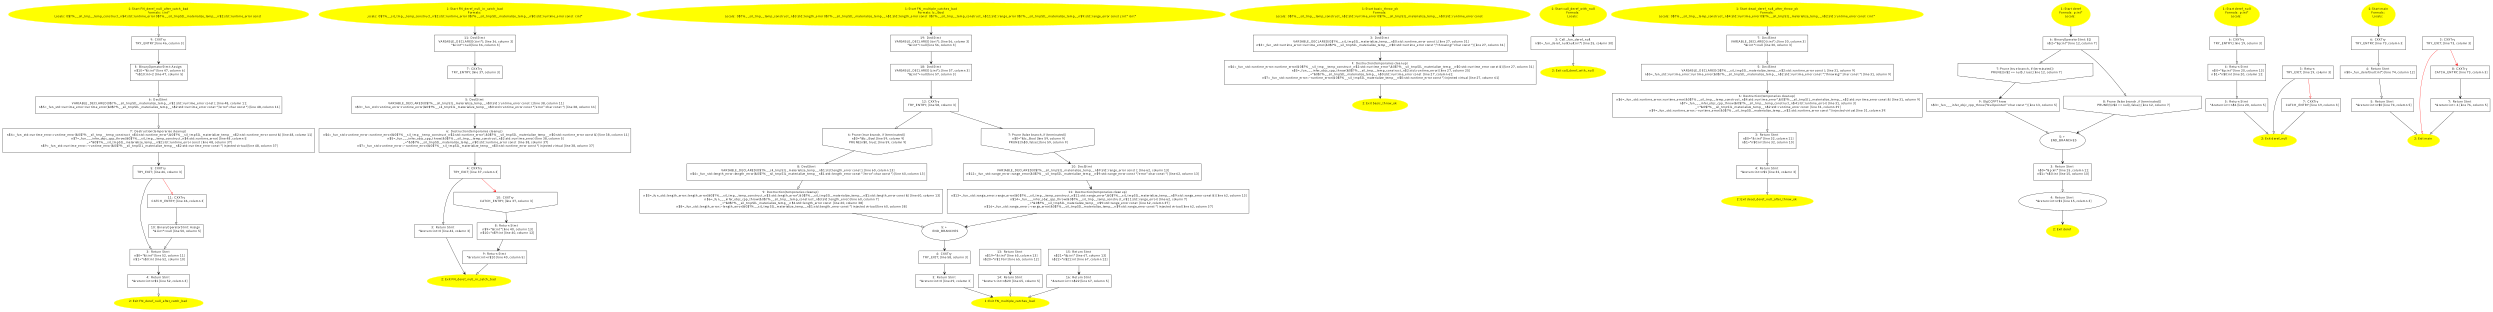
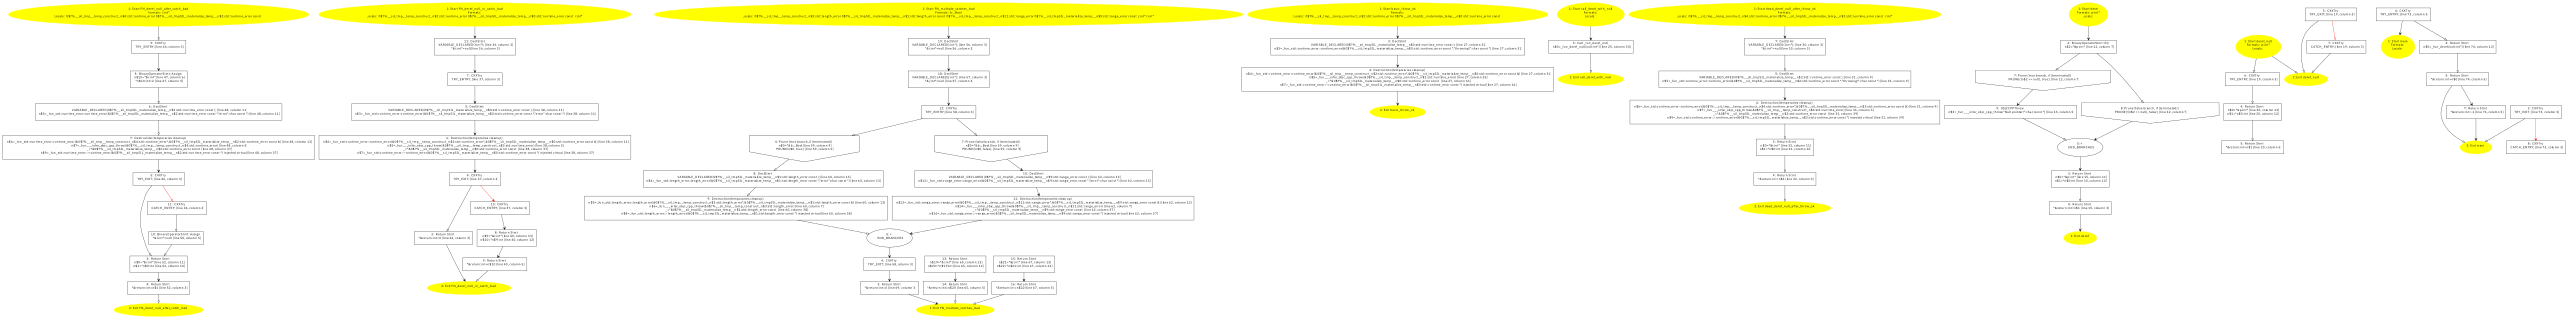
edge "1: Start main Formals: Locals:" -> "6:  CXXTry TRY_ENTRY; [line 73, column 3]": reversed
node "3:  Return TRY_EXIT; [line 19, column 3]": label "3:  Return TRY_EXIT; [line 19, column 3]" -> "3:  CXXTry TRY_EXIT; [line 19, column 3]"
edge "3:  CXXTry TRY_EXIT; [line 73, column 3]" -> "2: Exit main": color red -> black
edge "8:  CXXTry CATCH_ENTRY; [line 73, column 3]" -> "7:  Return Stmt *&return:int=-1 [line 76, column 5]": now "5:  Return Stmt *&return:int=n$0 [line 74, column 5]" -> "7:  Return Stmt *&return:int=-1 [line 76, column 5]"
edge "5:  Return Stmt *&return:int=n$1 [line 20, column 5]" -> "2: Exit deref_null": now "1: Start deref_null Formals:  p:int* Locals:" -> "2: Exit deref_null"
edge "7:  Return Stmt *&return:int=-1 [line 76, column 5]" -> "2: Exit main": arrowhead onormal -> vee
node "10:  CXXTry CATCH_ENTRY; [line 37, column 3]": shape invhouse -> box
node "4:  Return Stmt *&return:int=n$1 [line 15, column 3]": shape ellipse -> box
